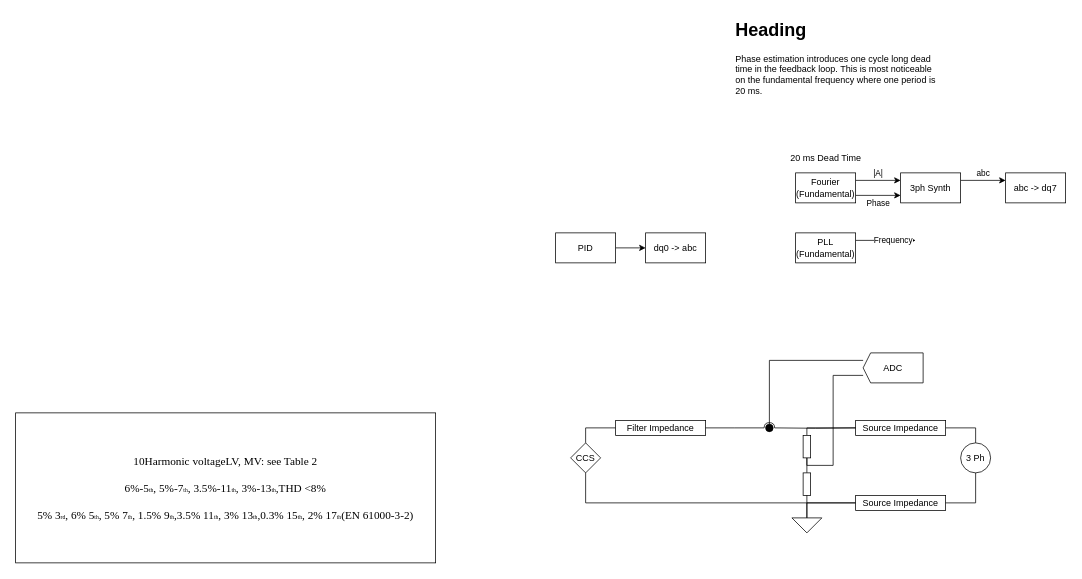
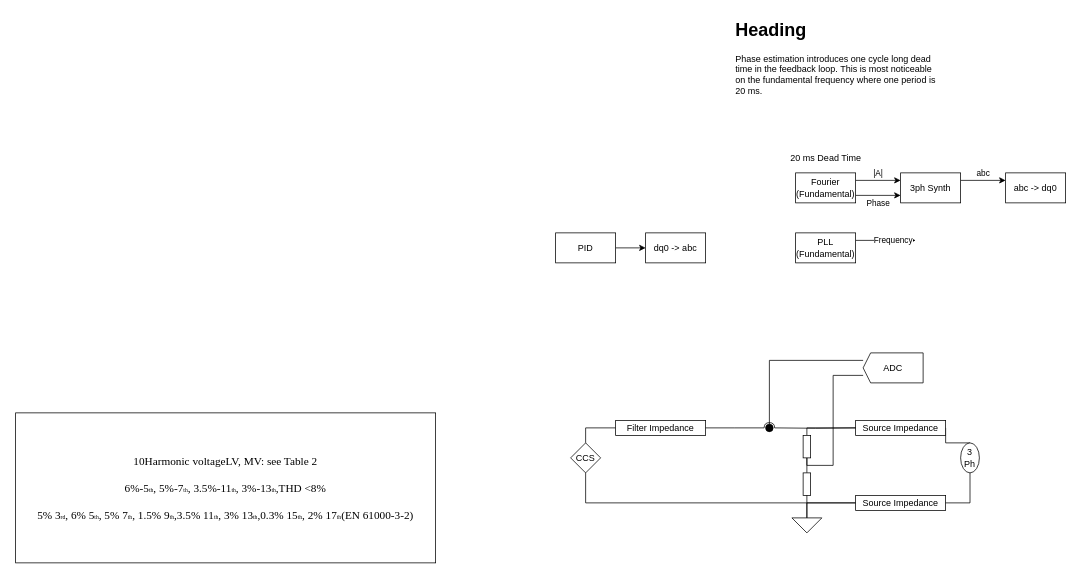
node "abc -> dq7": label "abc -> dq7" -> "abc -> dq0"
node "3 Ph": size 30x30 -> 19x30
